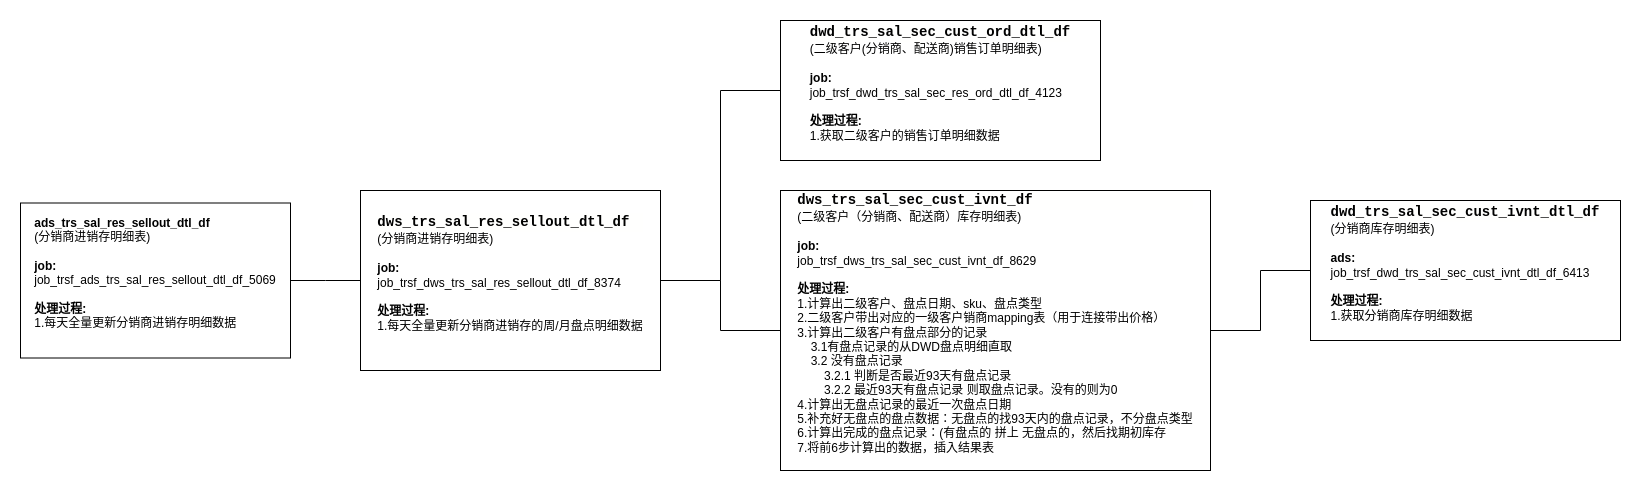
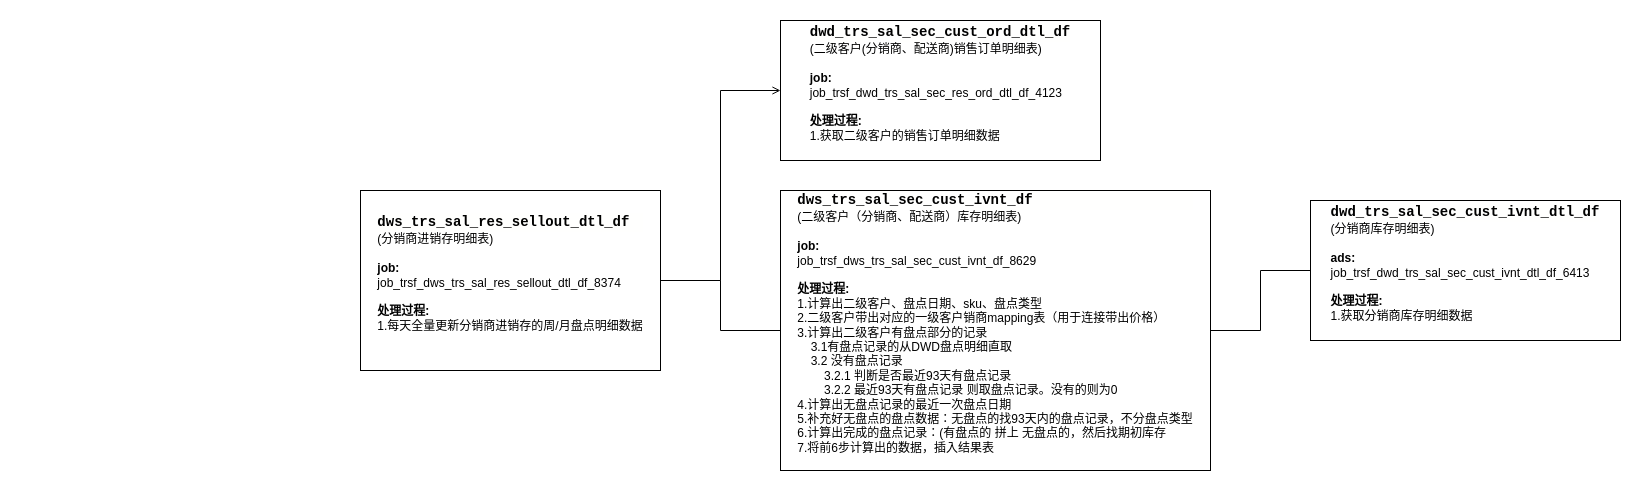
edge "dwd_trs_sal_sec_cust_ord_dtl_df (二级客户(分销商、配送商)销售订单明细表) job: job_trsf_dwd_trs_sal_sec_res_ord_dtl_df_4123 处理过程: 1.获取二级客户的销售订单明细数据" -- "dws_trs_sal_res_sellout_dtl_df (分销商进销存明细表) job: job_trsf_dws_trs_sal_res_sellout_dtl_df_8374 处理过程: 1.每天全量更新分销商进销存的周/月盘点明细数据": arrowhead none -> open
node "ads_trs_sal_res_sellout_dtl_df (分销商进销存明细表) job: job_trsf_ads_trs_sal_res_sellout_dtl_df_5069 处理过程: 1.每天全量更新分销商进销存明细数据": removed
edge "ads_trs_sal_res_sellout_dtl_df (分销商进销存明细表) job: job_trsf_ads_trs_sal_res_sellout_dtl_df_5069 处理过程: 1.每天全量更新分销商进销存明细数据" -- "dws_trs_sal_res_sellout_dtl_df (分销商进销存明细表) job: job_trsf_dws_trs_sal_res_sellout_dtl_df_8374 处理过程: 1.每天全量更新分销商进销存的周/月盘点明细数据": removed
